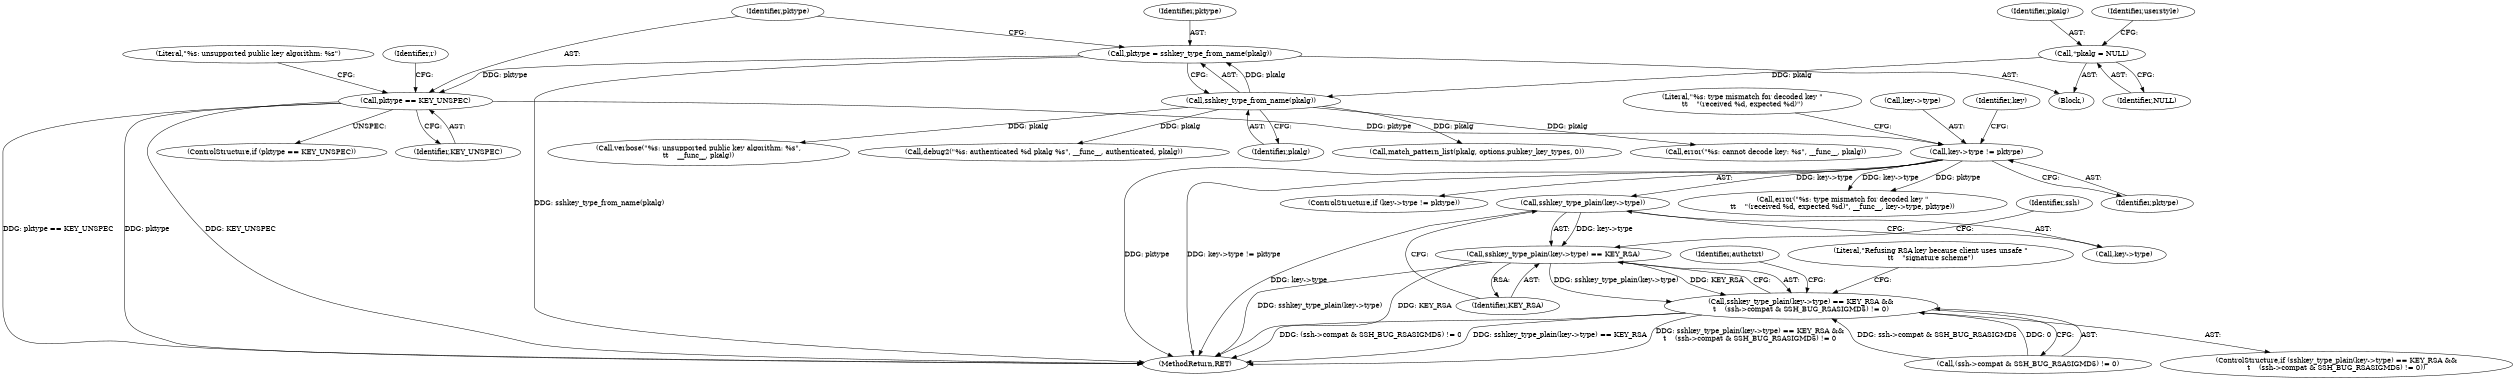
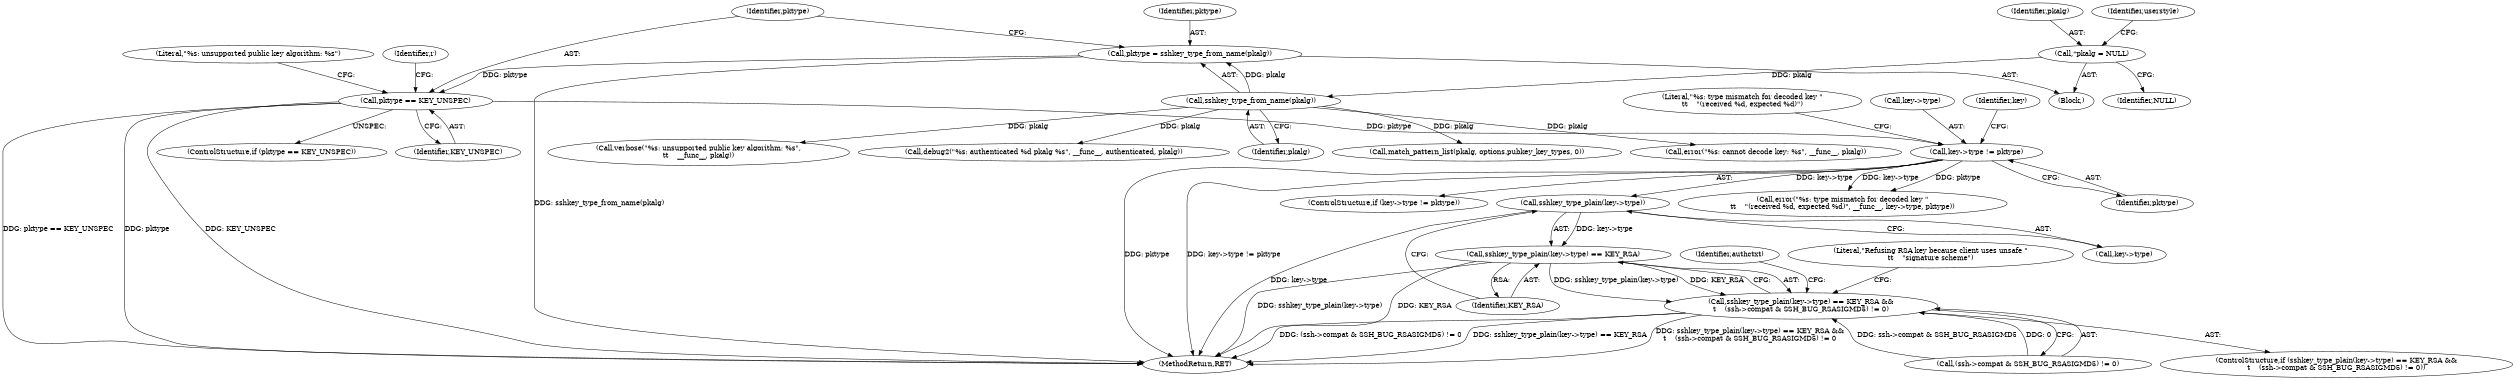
edge "(Call,pktype = sshkey_type_from_name(pkalg))" -> "(Call,sshkey_type_from_name(pkalg))": removed, label "CFG:"
edge "(Identifier,NULL)" -> "(Call,*pkalg = NULL)": removed, label "AST:"
node "(Identifier,ssh)": removed
